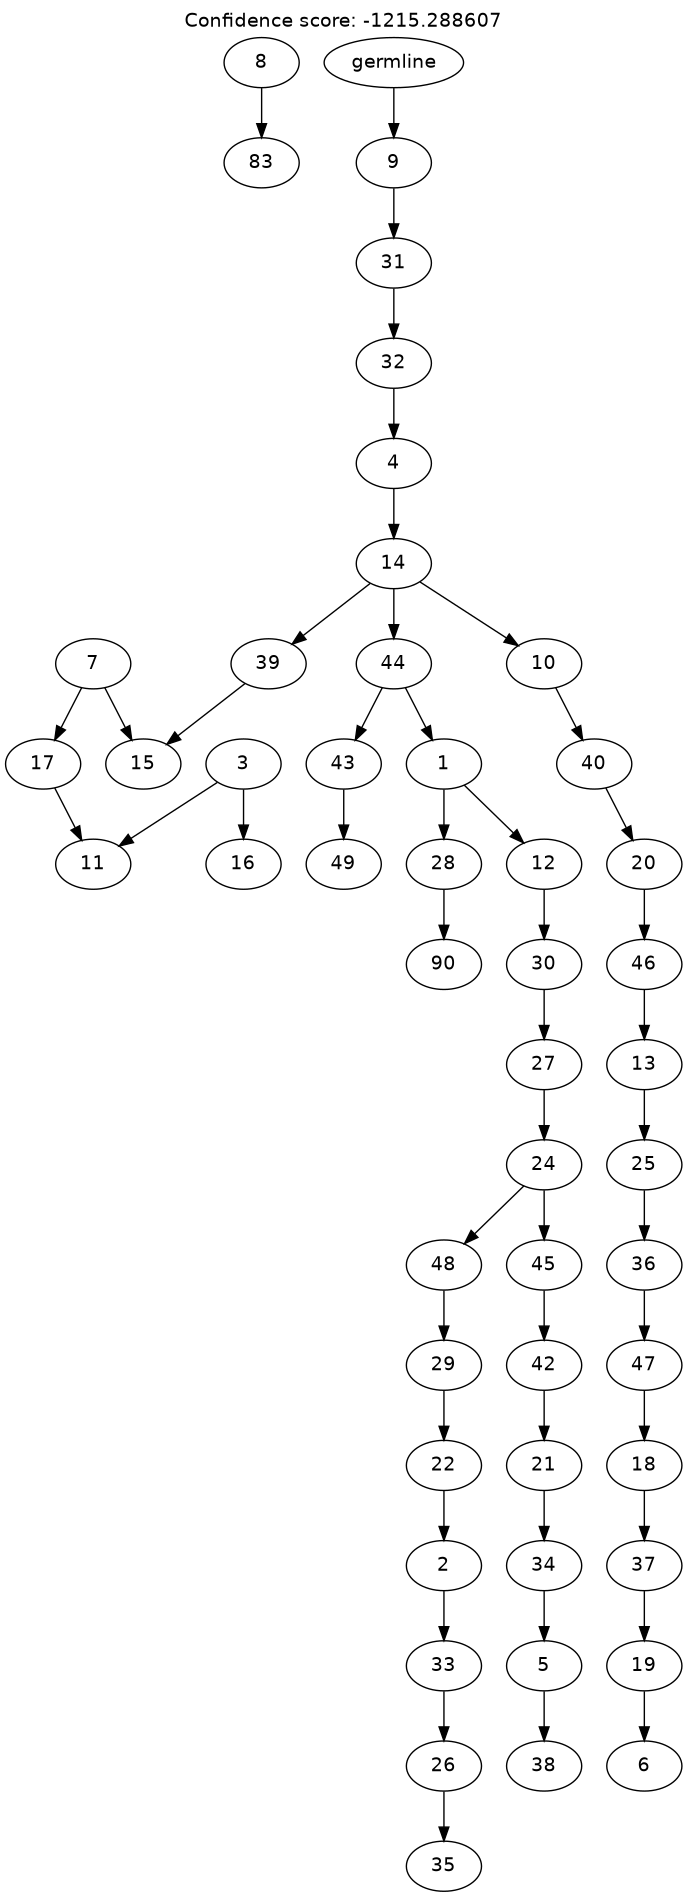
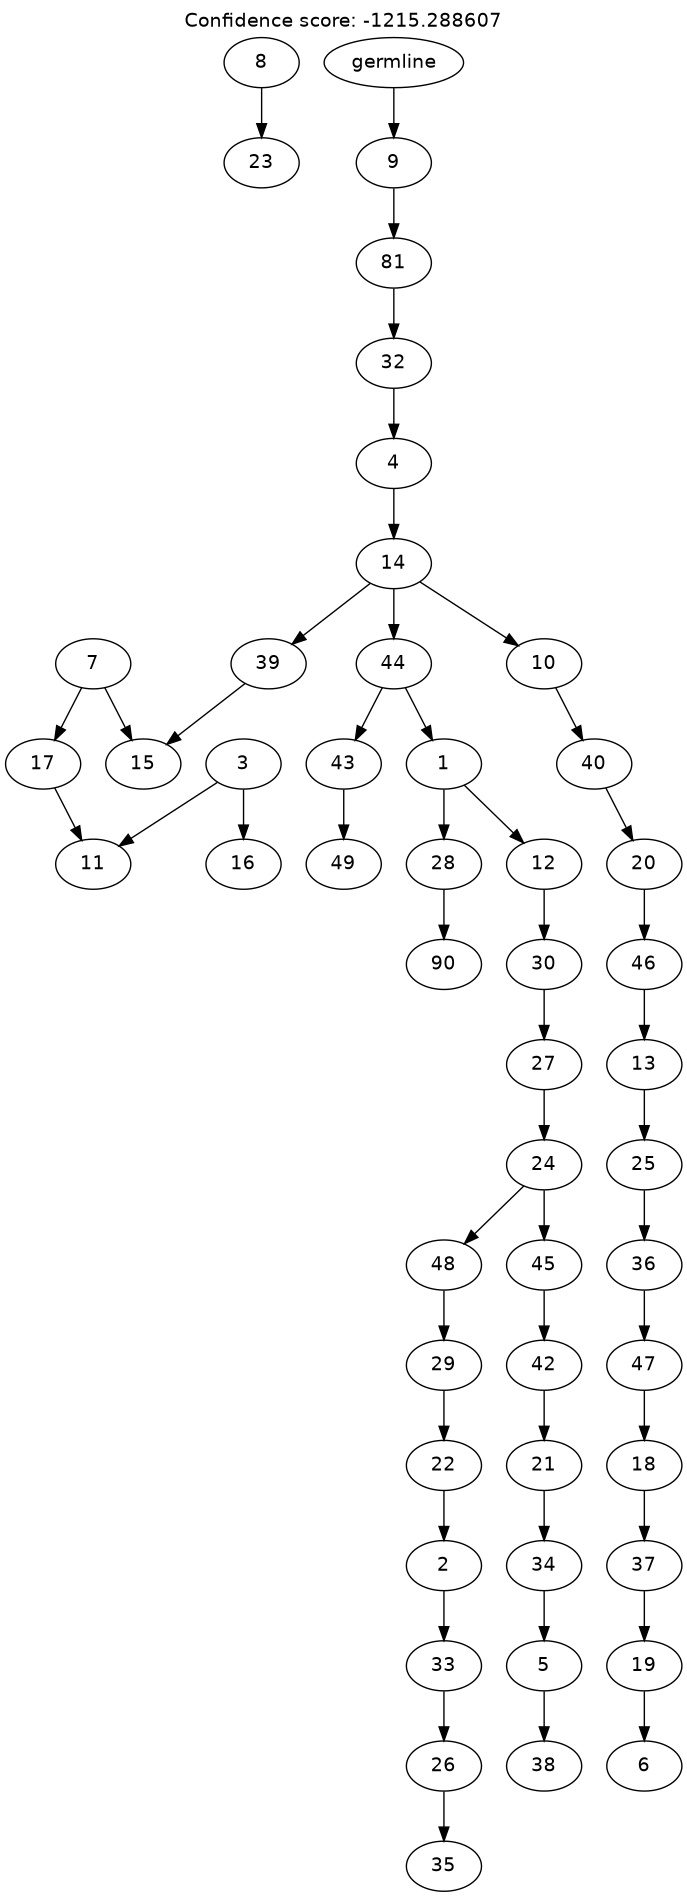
node "83": label "83" -> "23"
node "31": label "31" -> "81"
